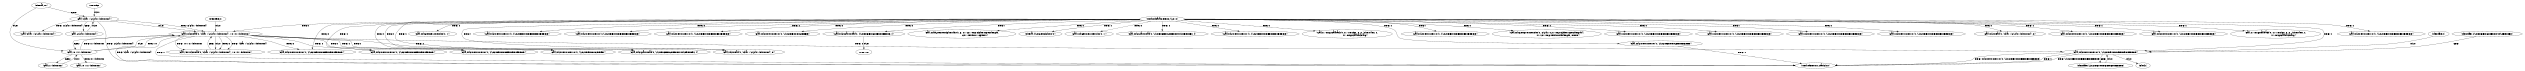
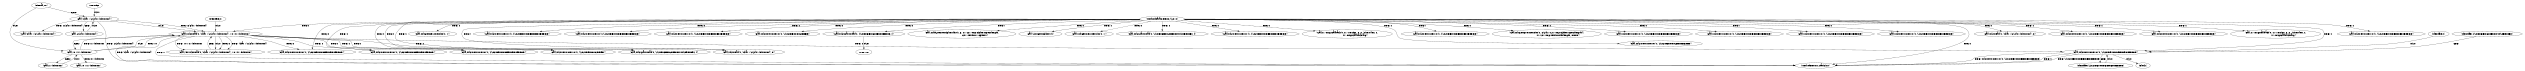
node "(Literal,SSL_get_ciphers(s))": label "(Literal,SSL_get_ciphers(s))" -> "(Call,SSL_get_ciphers(s))"
edge "(Call,ssl2_return_error(s, SSL2_PE_NO_CERTIFICATE))" -> "(MethodReturn,static int)": now "(MethodParameterIn,SSL *s)" -> "(MethodReturn,static int)"
